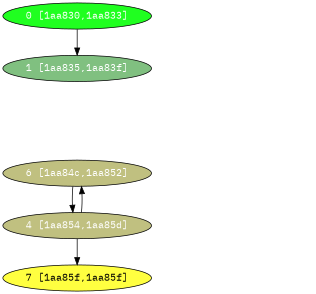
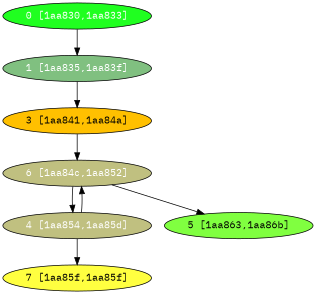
node "3 [1aa841,1aa84a]": added
node "5 [1aa863,1aa86b]": added
